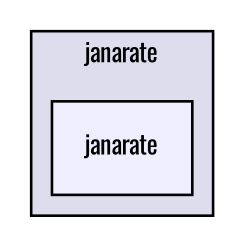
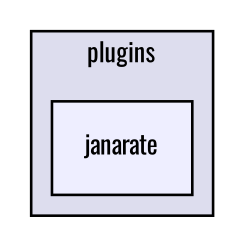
cluster "janarate": label "janarate" -> "plugins"
